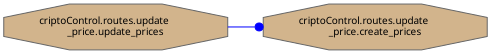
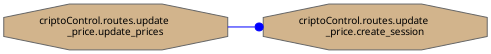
node "criptoControl.routes.update _price.create_prices": label "criptoControl.routes.update _price.create_prices" -> "criptoControl.routes.update _price.create_session"
